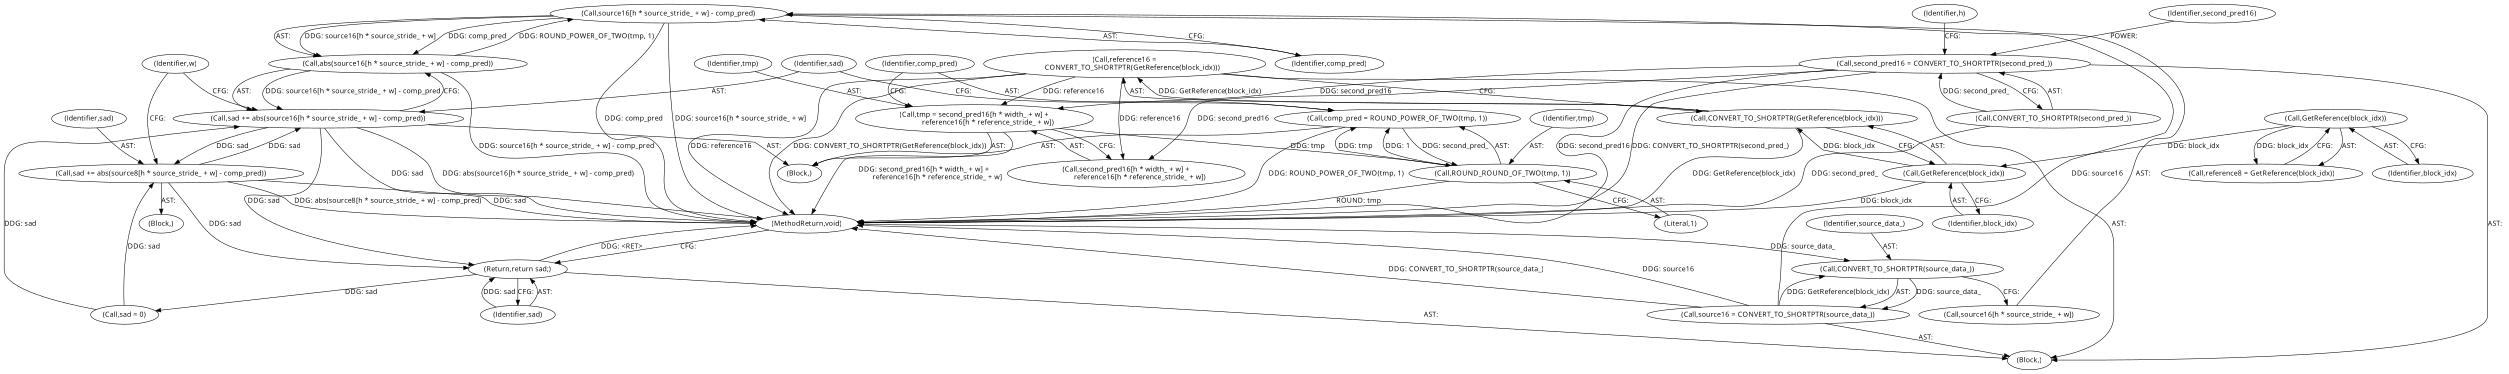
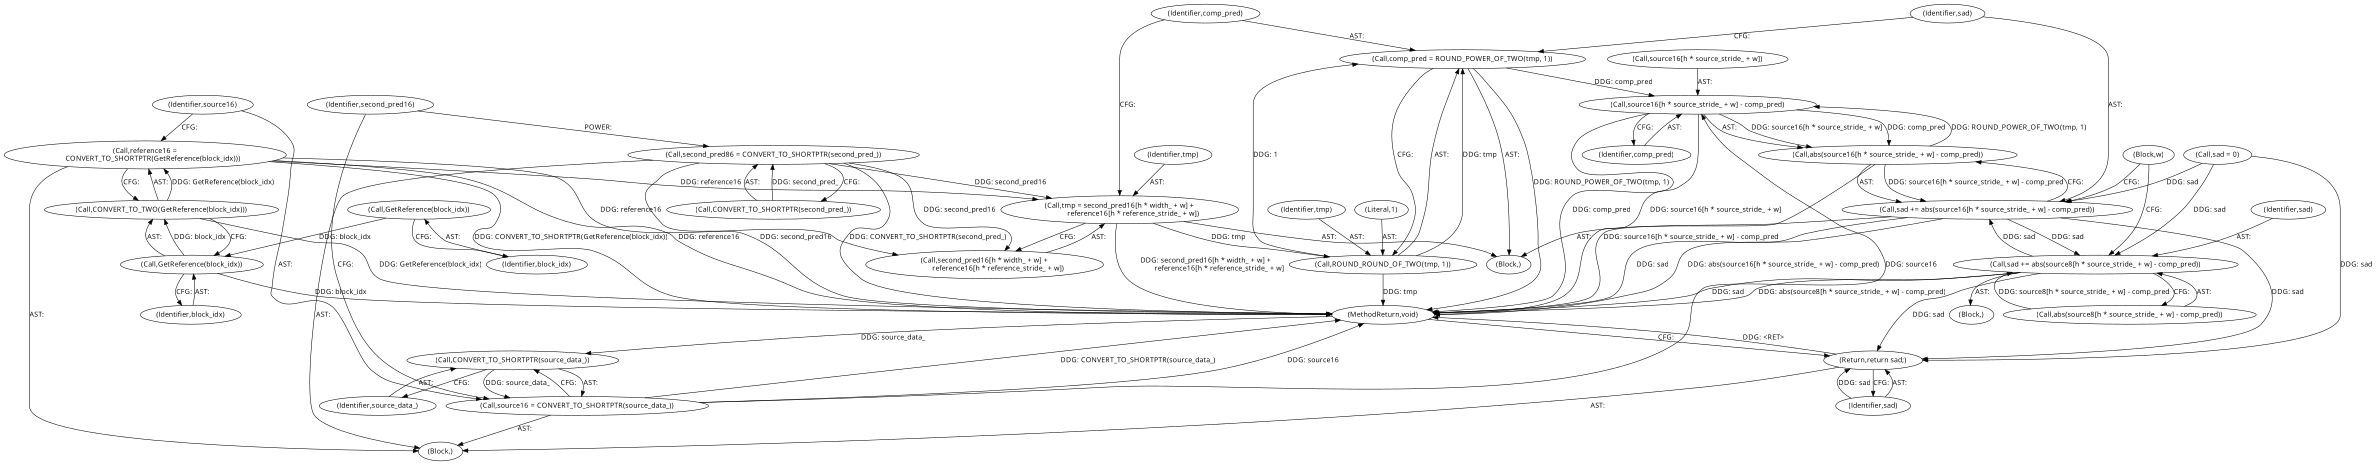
node "(Identifier,h)": removed
node "(Identifier,w)": label "(Identifier,w)" -> "(Block,w)"
node "(Call,second_pred16 = CONVERT_TO_SHORTPTR(second_pred_))": label "(Call,second_pred16 = CONVERT_TO_SHORTPTR(second_pred_))" -> "(Call,second_pred86 = CONVERT_TO_SHORTPTR(second_pred_))"
edge "(Call,comp_pred = ROUND_POWER_OF_TWO(tmp, 1))" -> "(Call,source16[h * source_stride_ + w] - comp_pred)": added, label "DDG: comp_pred"
node "(Identifier,source16)": added
node "(Call,CONVERT_TO_SHORTPTR(GetReference(block_idx)))": label "(Call,CONVERT_TO_SHORTPTR(GetReference(block_idx)))" -> "(Call,CONVERT_TO_TWO(GetReference(block_idx)))"
edge "(Call,comp_pred = ROUND_POWER_OF_TWO(tmp, 1))" -> "(Call,ROUND_ROUND_OF_TWO(tmp, 1))": label "DDG: second_pred_" -> "CFG: "
node "(Call,reference8 = GetReference(block_idx))": removed
edge "(Call,ROUND_ROUND_OF_TWO(tmp, 1))" -> "(Literal,1)": removed, label "CFG:"
edge "(Call,ROUND_ROUND_OF_TWO(tmp, 1))" -> "(MethodReturn,void)": label "ROUND: tmp" -> "DDG: tmp"
edge "(Call,CONVERT_TO_SHORTPTR(second_pred_))" -> "(MethodReturn,void)": removed, label "DDG: second_pred_"
edge "(Call,CONVERT_TO_SHORTPTR(source_data_))" -> "(Call,source16[h * source_stride_ + w])": now "(Call,CONVERT_TO_SHORTPTR(source_data_))" -> "(Identifier,source_data_)"
edge "(Return,return sad;)" -> "(Call,sad = 0)": reversed
edge "(Call,source16 = CONVERT_TO_SHORTPTR(source_data_))" -> "(Call,CONVERT_TO_SHORTPTR(source_data_))": label "DDG: GetReference(block_idx)" -> "CFG: "
edge "(Identifier,second_pred16)" -> "(Call,source16 = CONVERT_TO_SHORTPTR(source_data_))": added, label "CFG:"
node "(Call,abs(source8[h * source_stride_ + w] - comp_pred))": added
